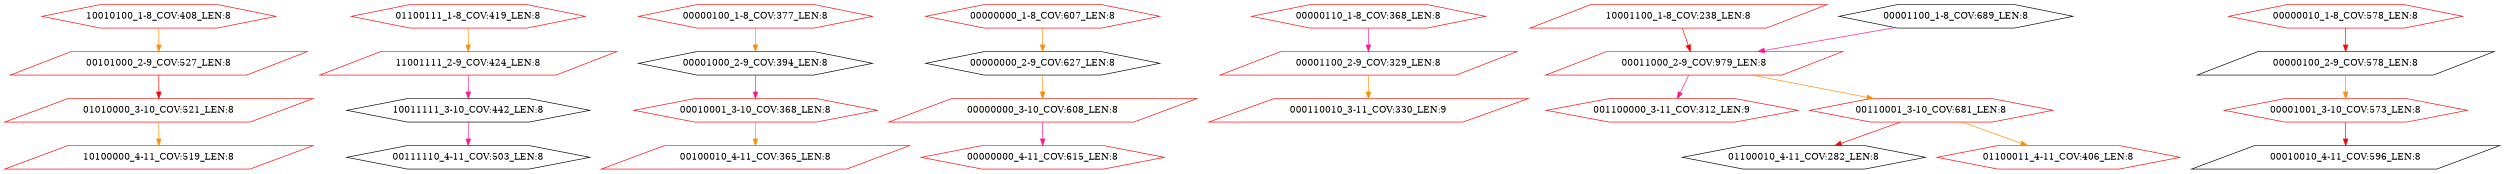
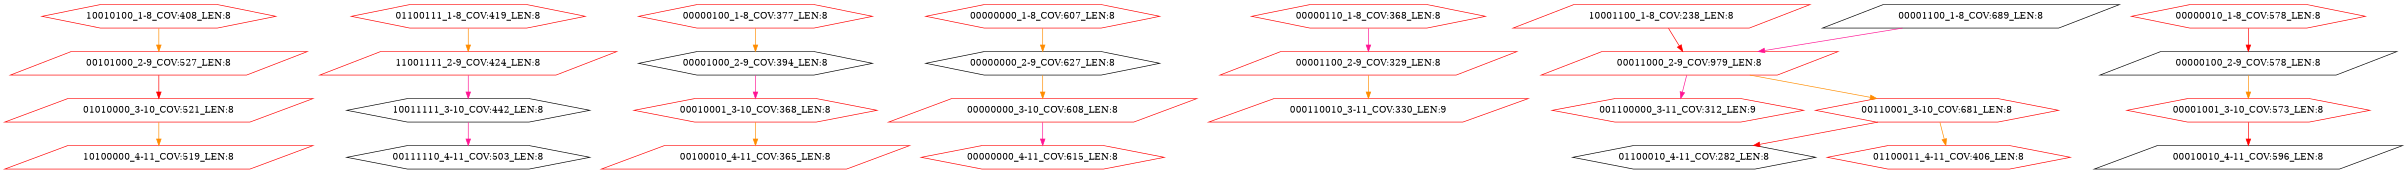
node "00001100_1-8_COV:689_LEN:8": shape hexagon -> parallelogram
